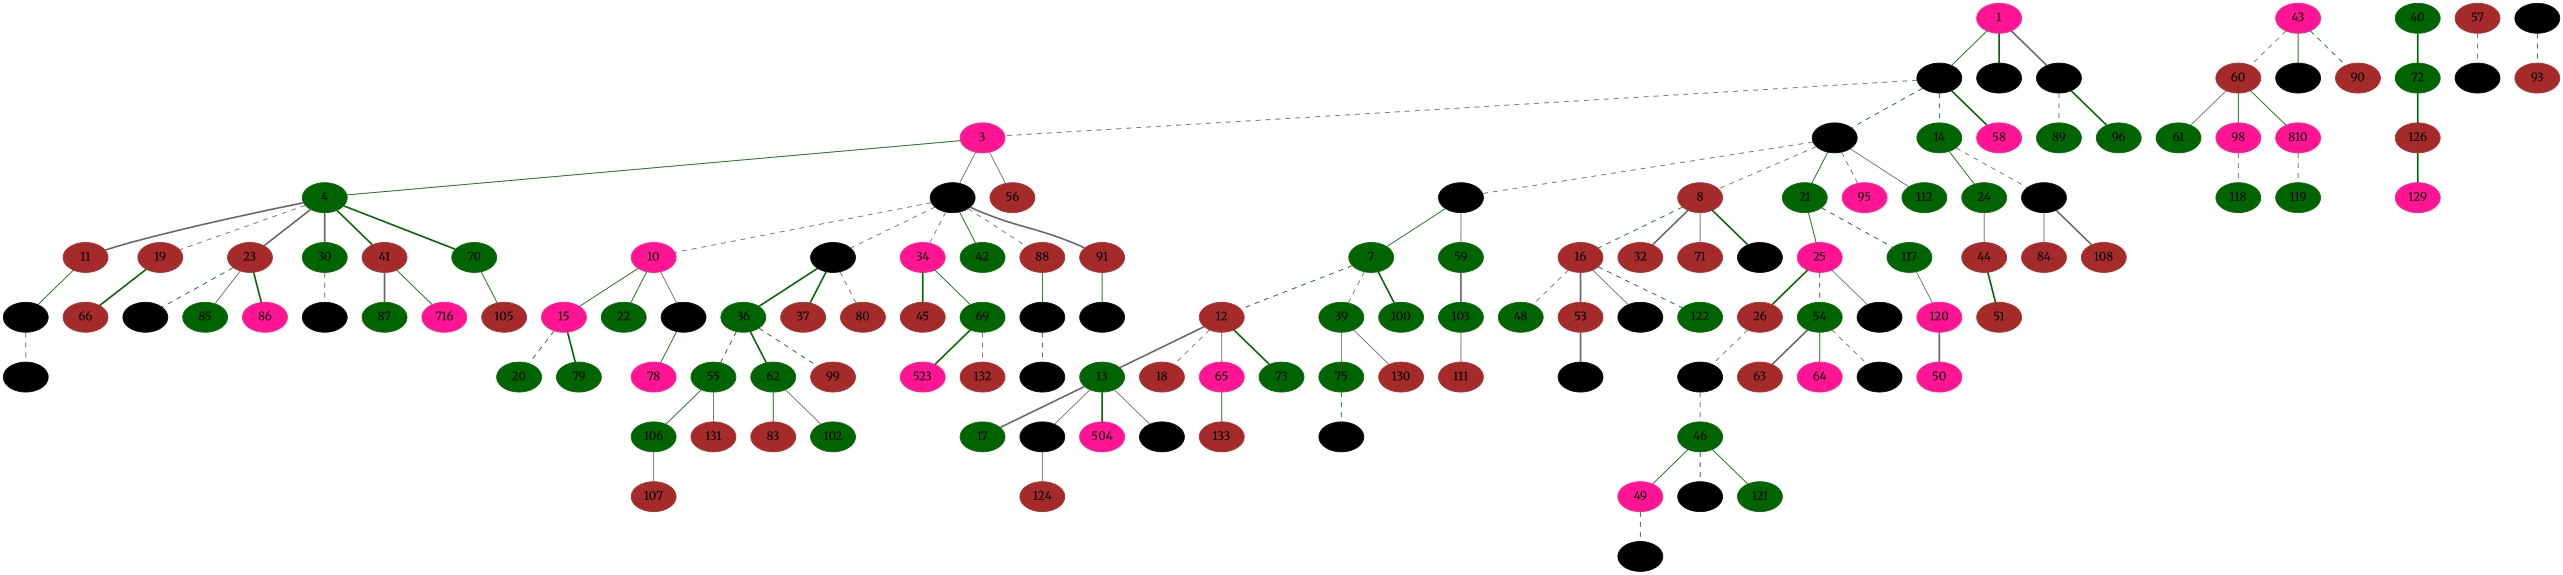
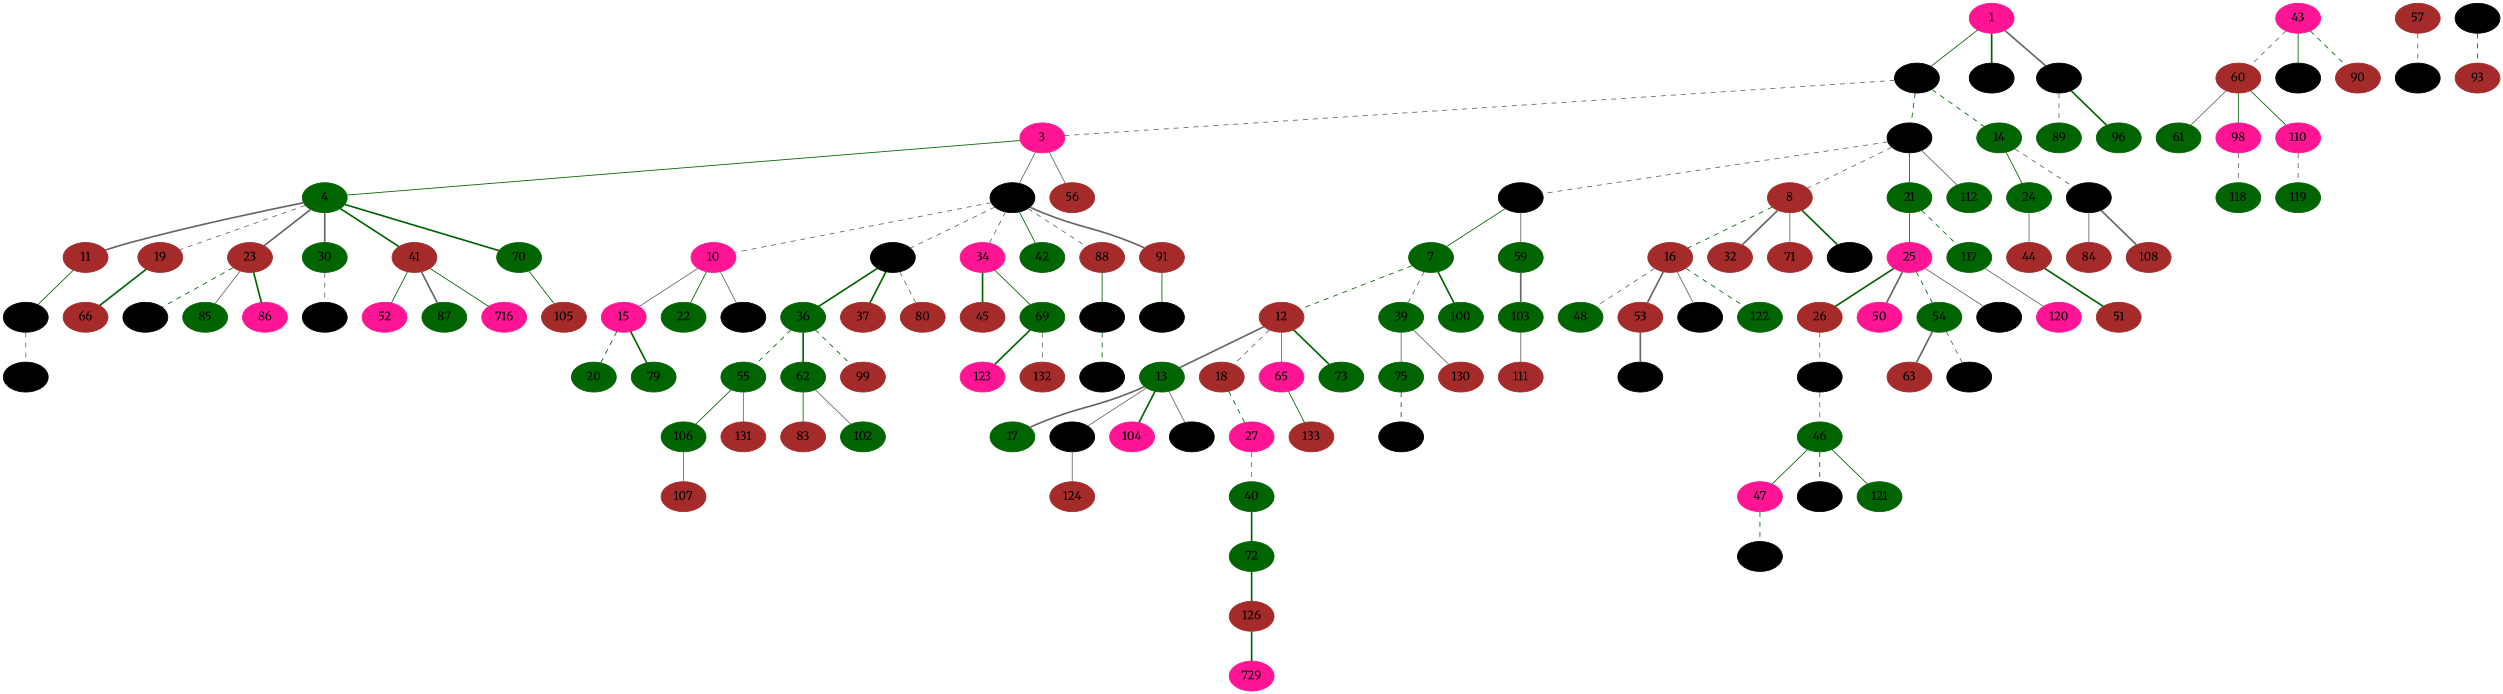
node "58": removed
node "810": label "810" -> "110"
node "95": removed
node "129": label "129" -> "729"
edge "10" -- "15": color darkgreen -> gray40
node "52": added
edge "120" -- "50": now "25" -- "50"
node "78": removed
node "523": label "523" -> "123"
node "64": removed
node "504": label "504" -> "104"
node "27": added
node "49": label "49" -> "47"
